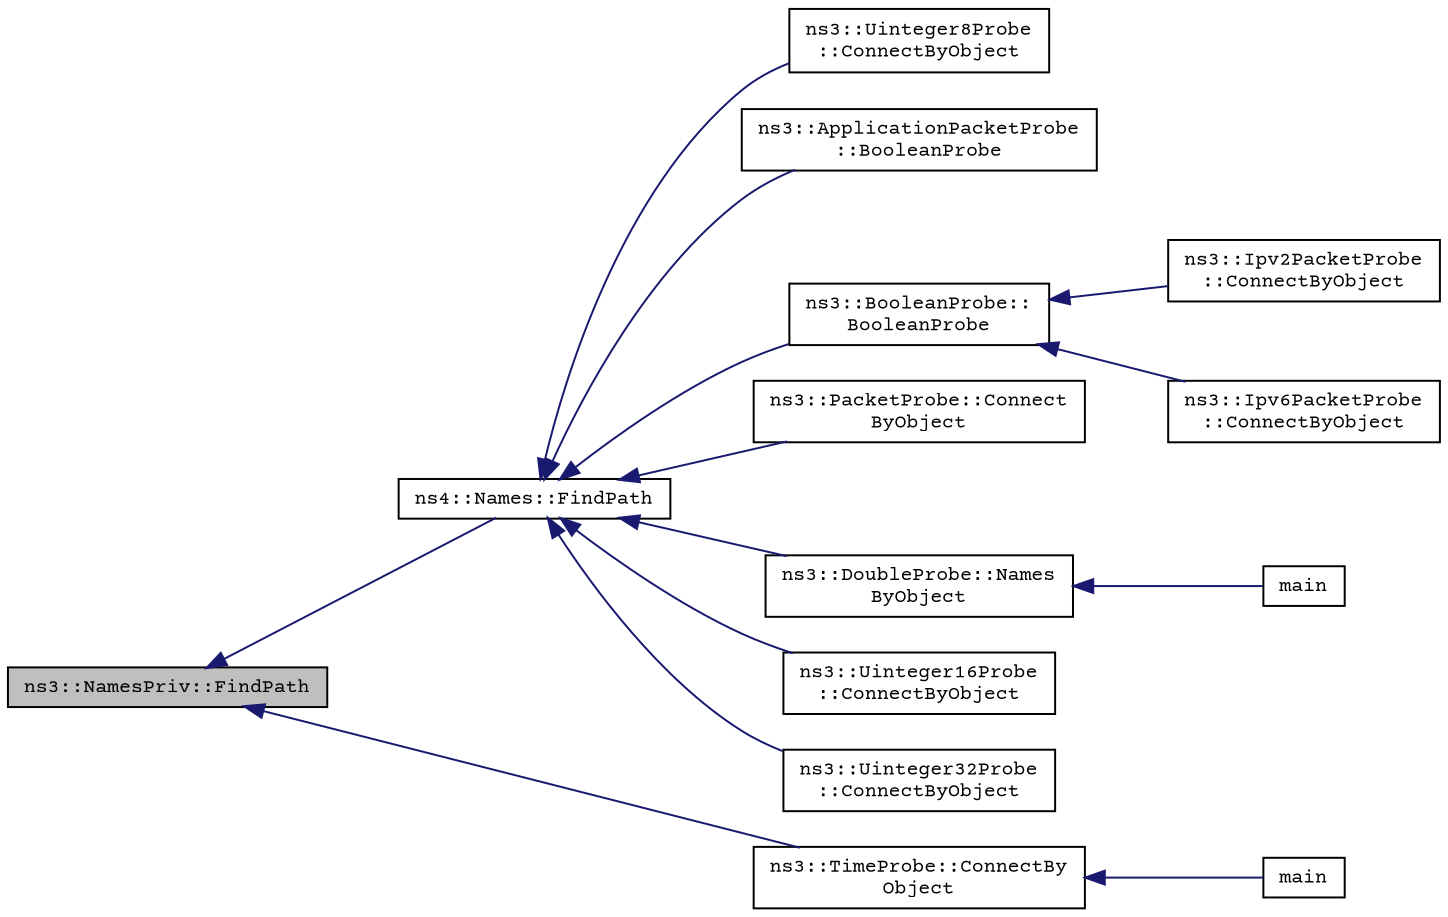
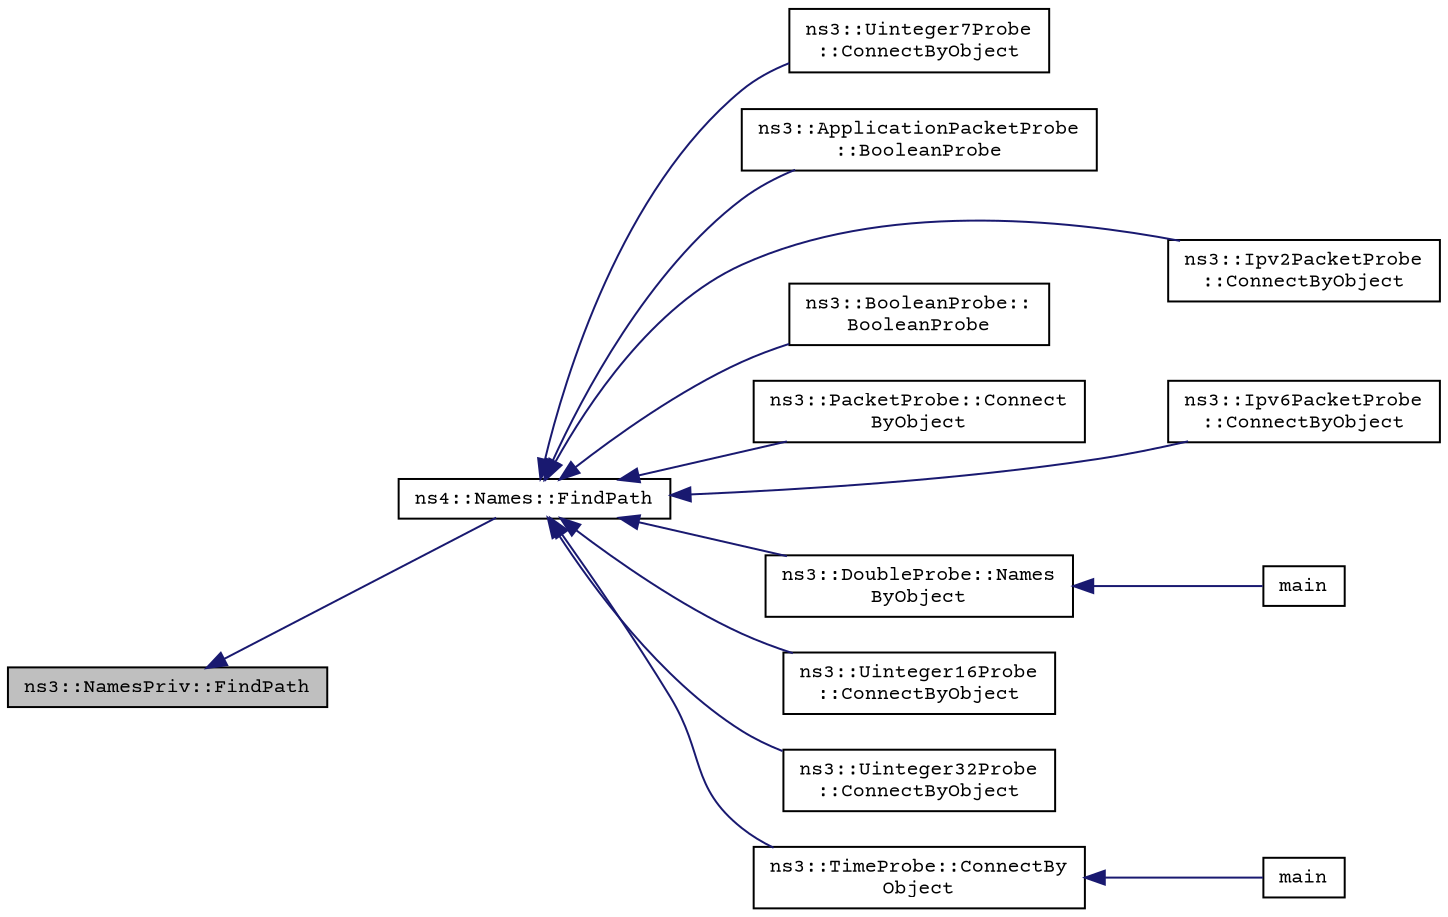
node "ns3::Uinteger8Probe ::ConnectByObject": label "ns3::Uinteger8Probe ::ConnectByObject" -> "ns3::Uinteger7Probe ::ConnectByObject"
edge "ns3::Ipv2PacketProbe ::ConnectByObject" -> "ns3::BooleanProbe:: BooleanProbe": now "ns3::Ipv2PacketProbe ::ConnectByObject" -> "ns4::Names::FindPath"
edge "ns3::Ipv6PacketProbe ::ConnectByObject" -> "ns3::BooleanProbe:: BooleanProbe": now "ns3::Ipv6PacketProbe ::ConnectByObject" -> "ns4::Names::FindPath"
edge "ns3::TimeProbe::ConnectBy Object" -> "ns3::NamesPriv::FindPath": now "ns3::TimeProbe::ConnectBy Object" -> "ns4::Names::FindPath"
